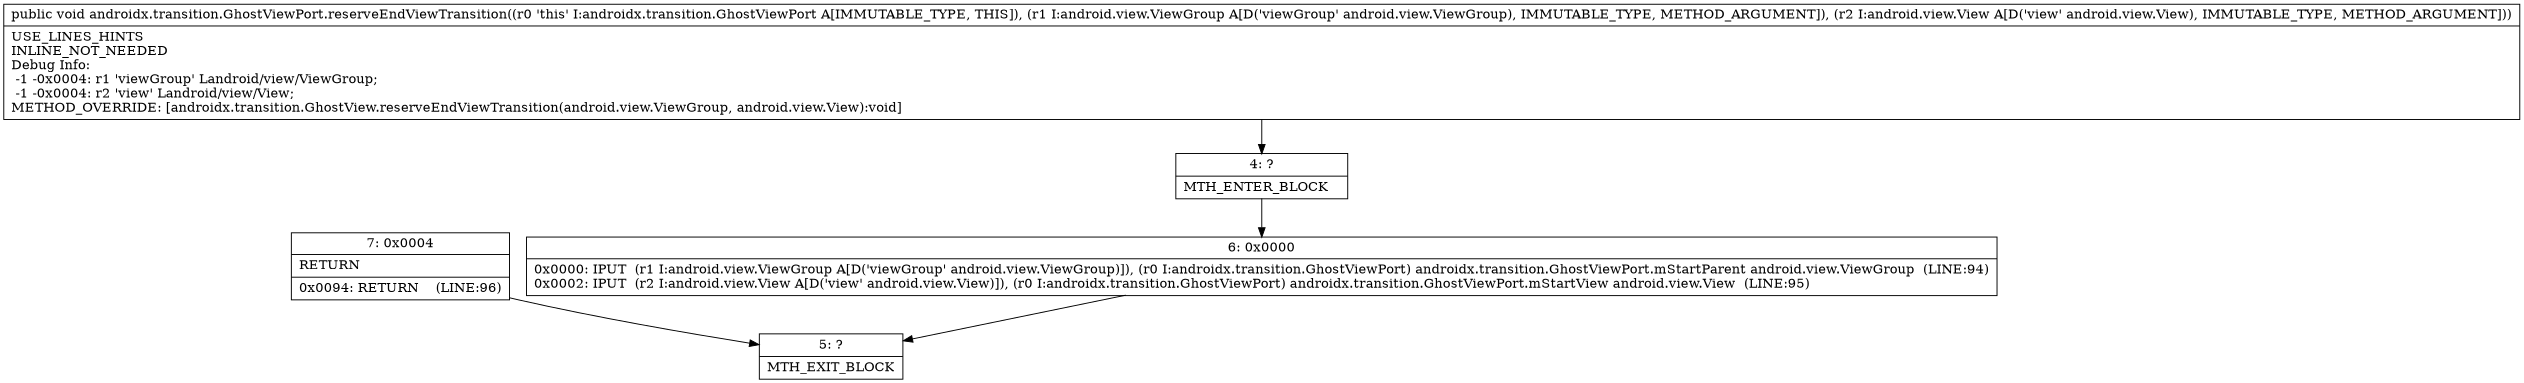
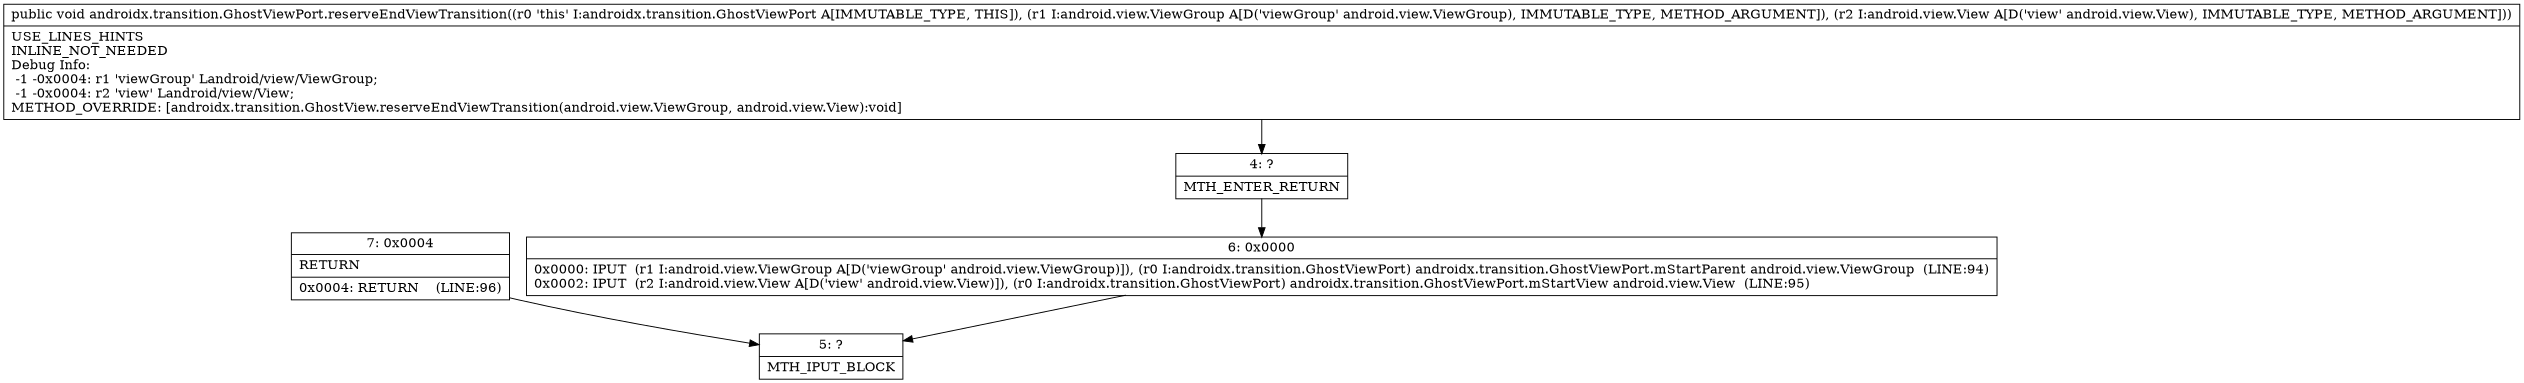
node "4: ?": text "MTH_ENTER_BLOCK" -> "MTH_ENTER_RETURN"
node "7: 0x0004": text "0x0094: RETURN    (LINE:96)" -> "0x0004: RETURN    (LINE:96)"
node "5: ?": text "MTH_EXIT_BLOCK" -> "MTH_IPUT_BLOCK"
